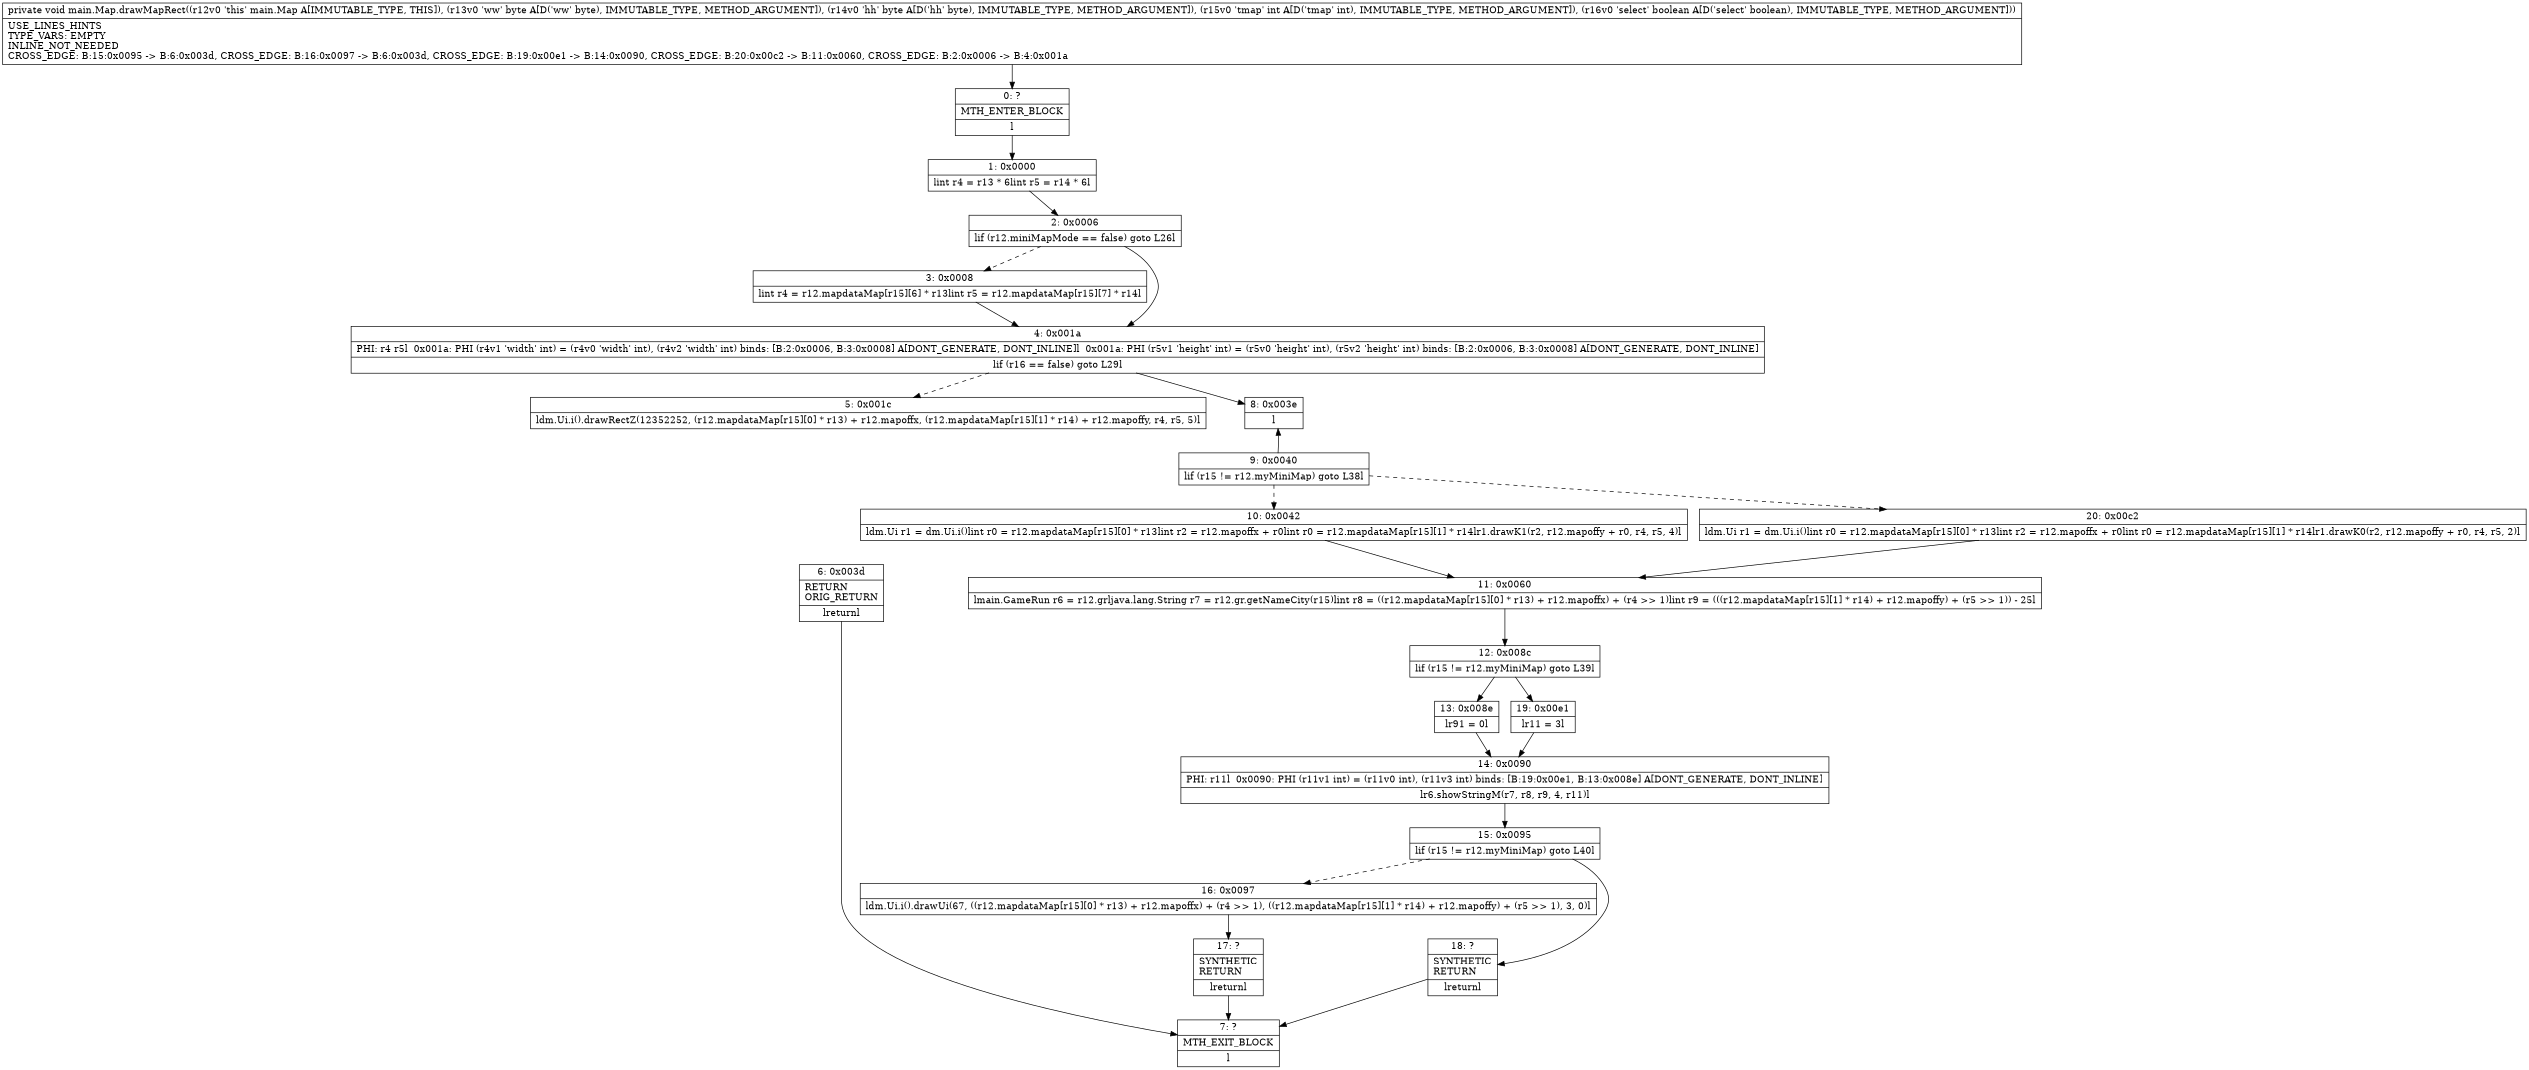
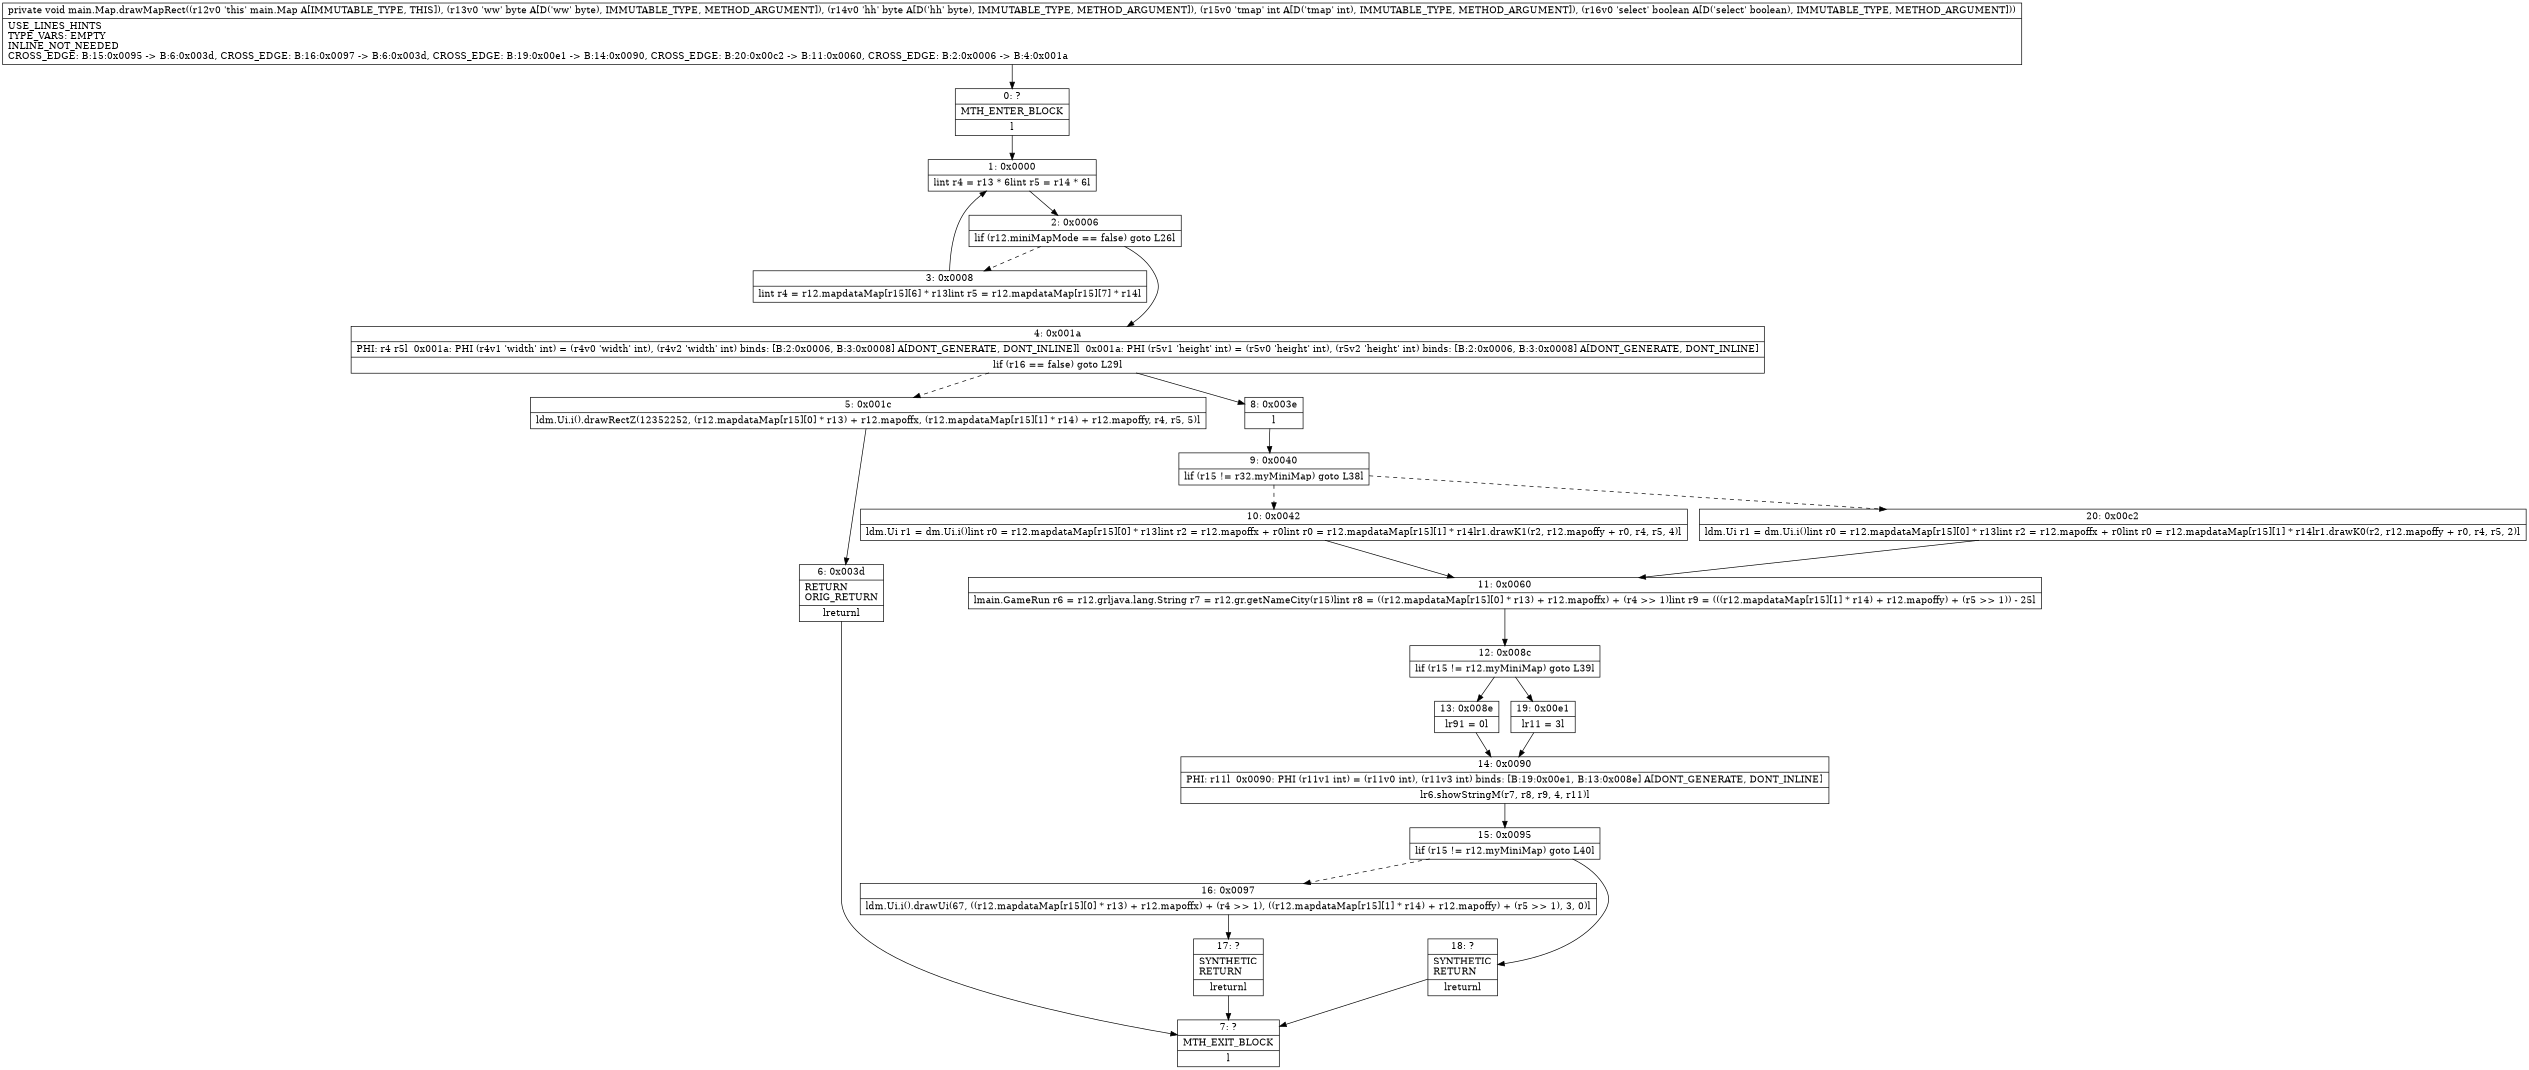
edge "3: 0x0008" -> "4: 0x001a": now "3: 0x0008" -> "1: 0x0000"
edge "9: 0x0040" -> "8: 0x003e": reversed
node "9: 0x0040": text "lif (r15 != r12.myMiniMap) goto L38l" -> "lif (r15 != r32.myMiniMap) goto L38l"
edge "5: 0x001c" -> "6: 0x003d": added
